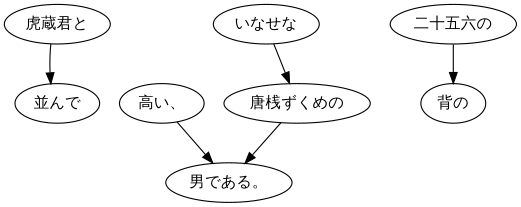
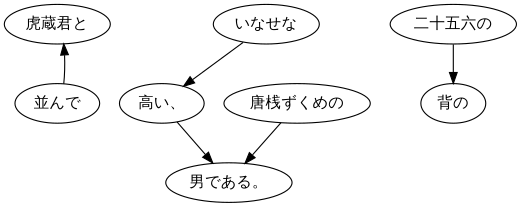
edge "虎蔵君と" -> "並んで": reversed
edge "いなせな" -> "唐桟ずくめの": now "いなせな" -> "高い、"
